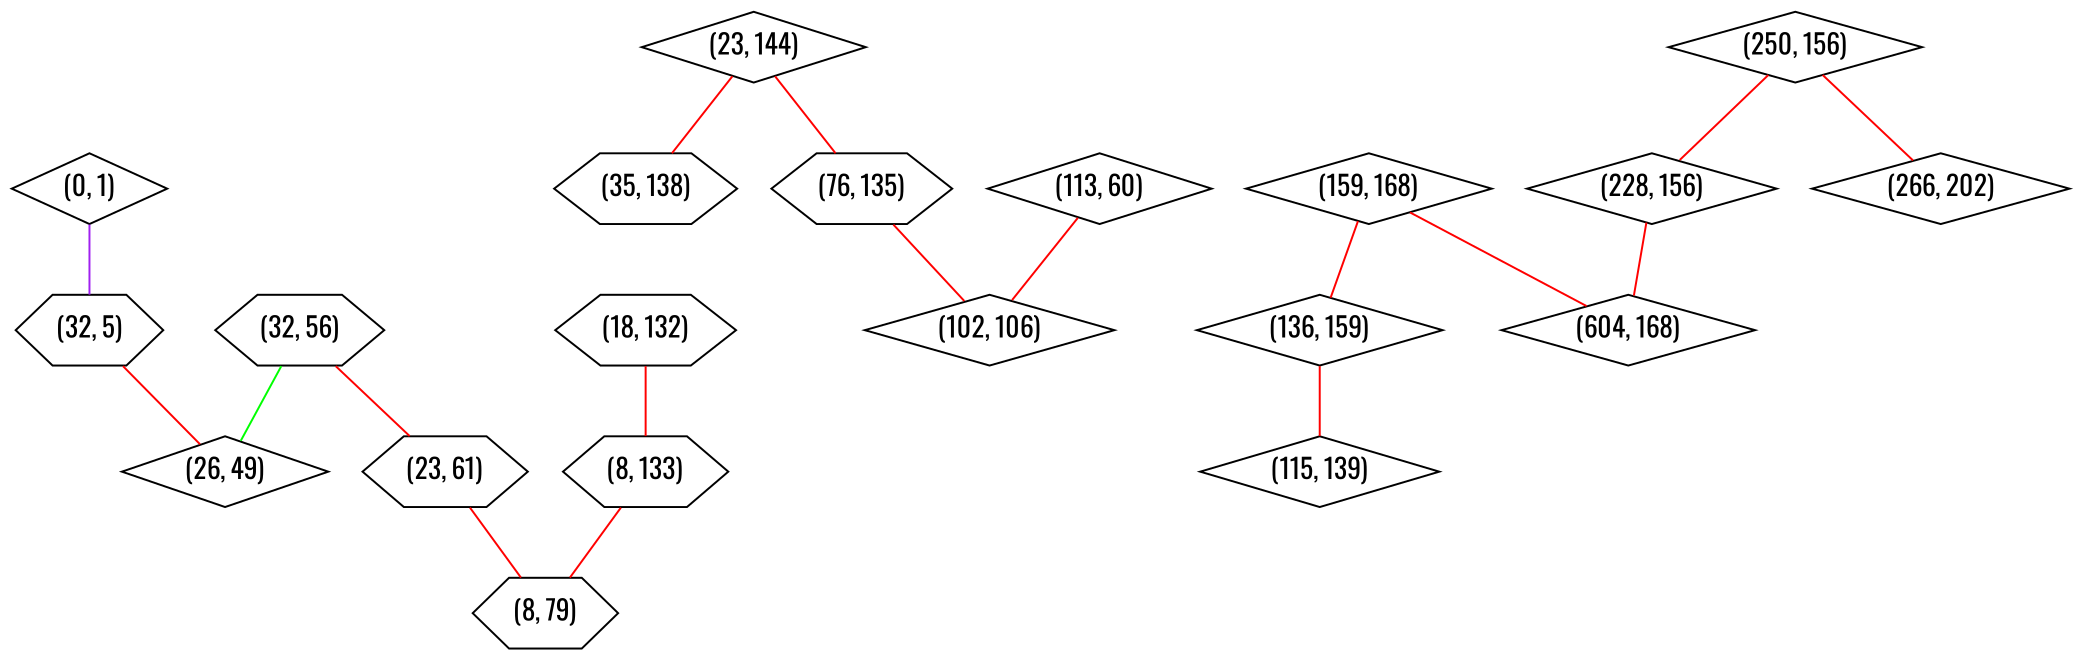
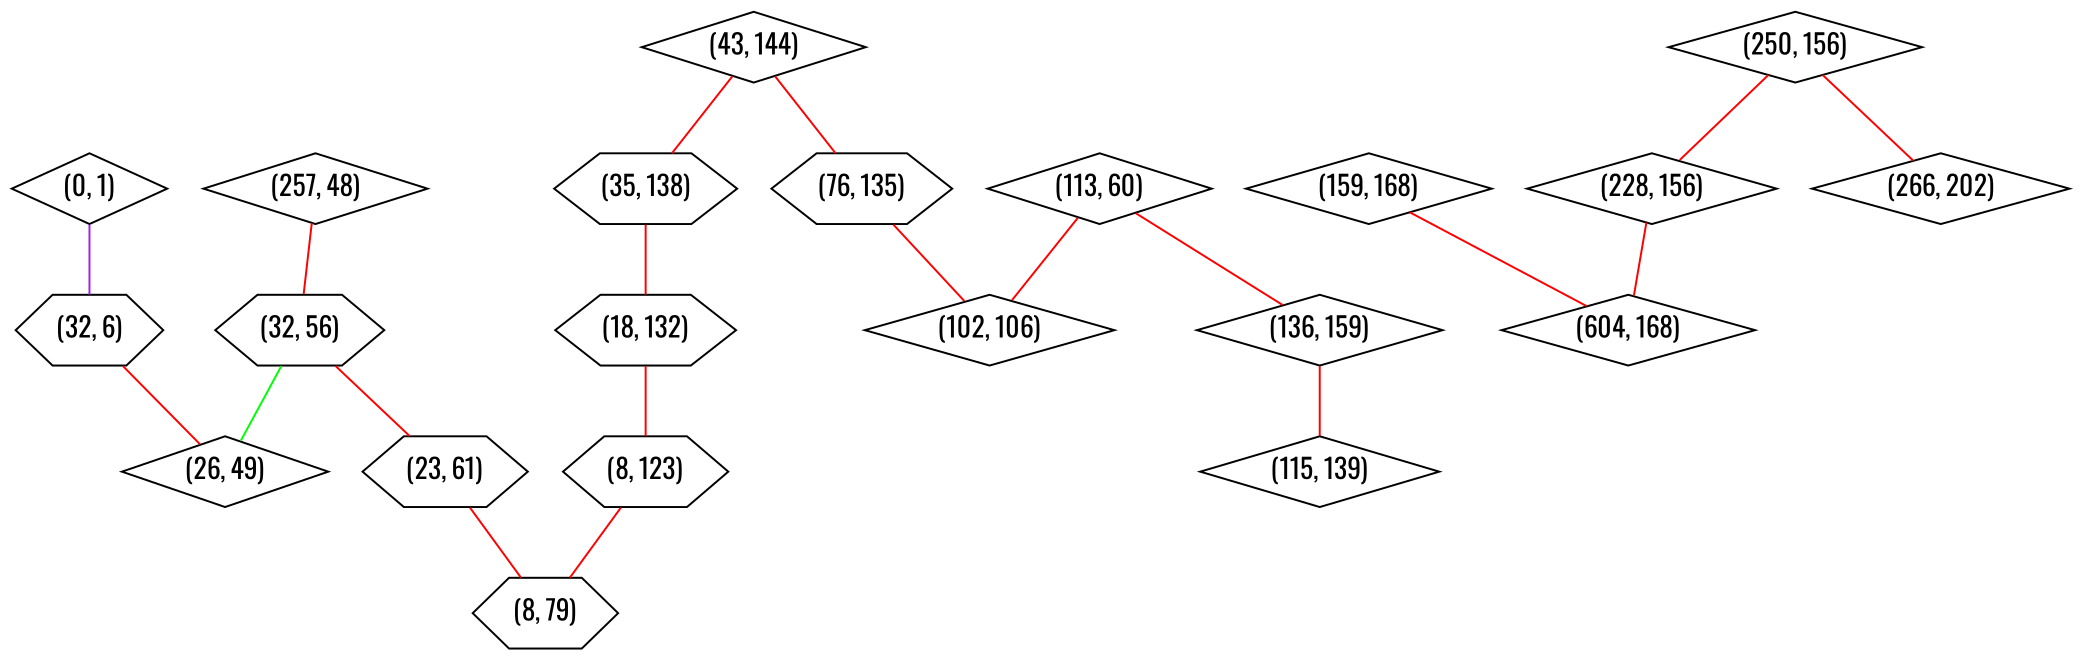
node "(23, 144)": label "(23, 144)" -> "(43, 144)"
node "(257, 48)": added
edge "(159, 168)" -- "(136, 159)": now "(113, 60)" -- "(136, 159)"
edge "(35, 138)" -- "(18, 132)": added
node "(32, 5)": label "(32, 5)" -> "(32, 6)"
node "(8, 133)": label "(8, 133)" -> "(8, 123)"
